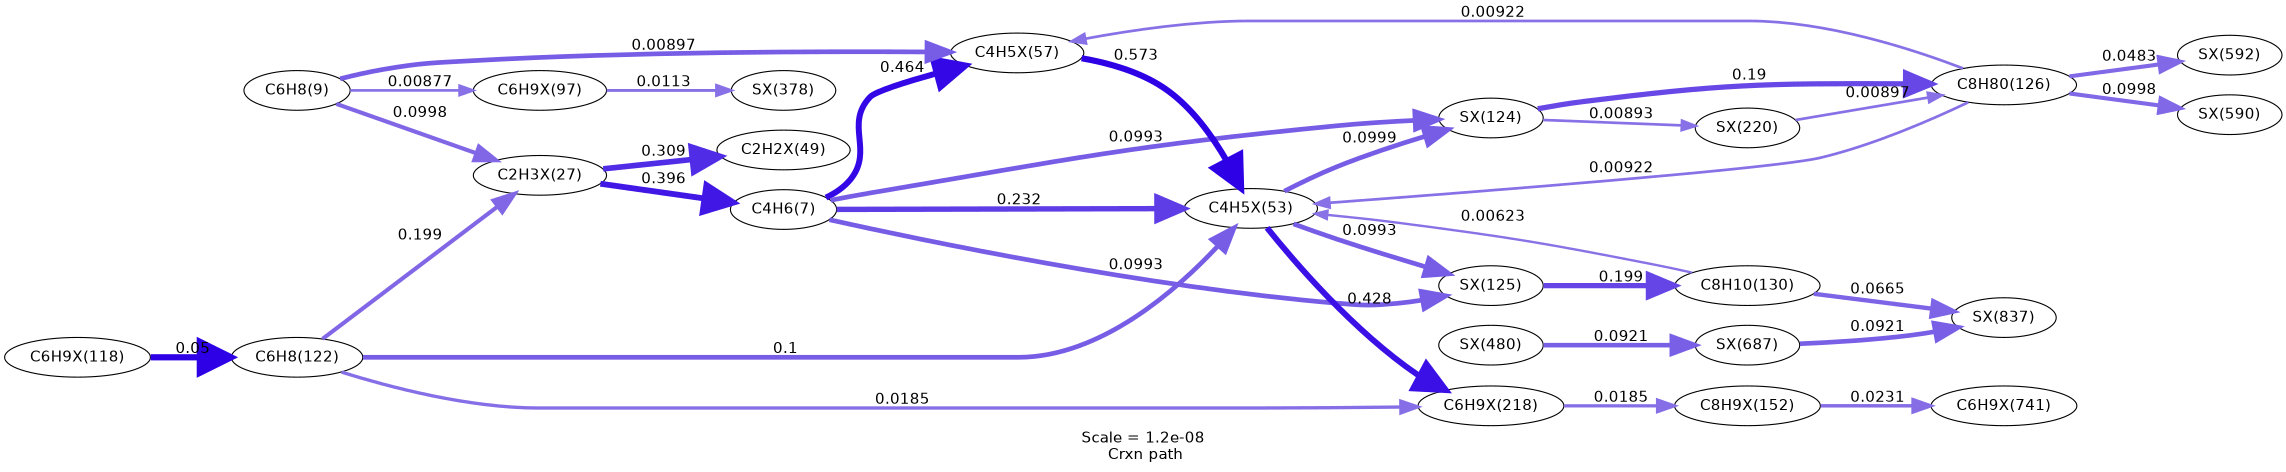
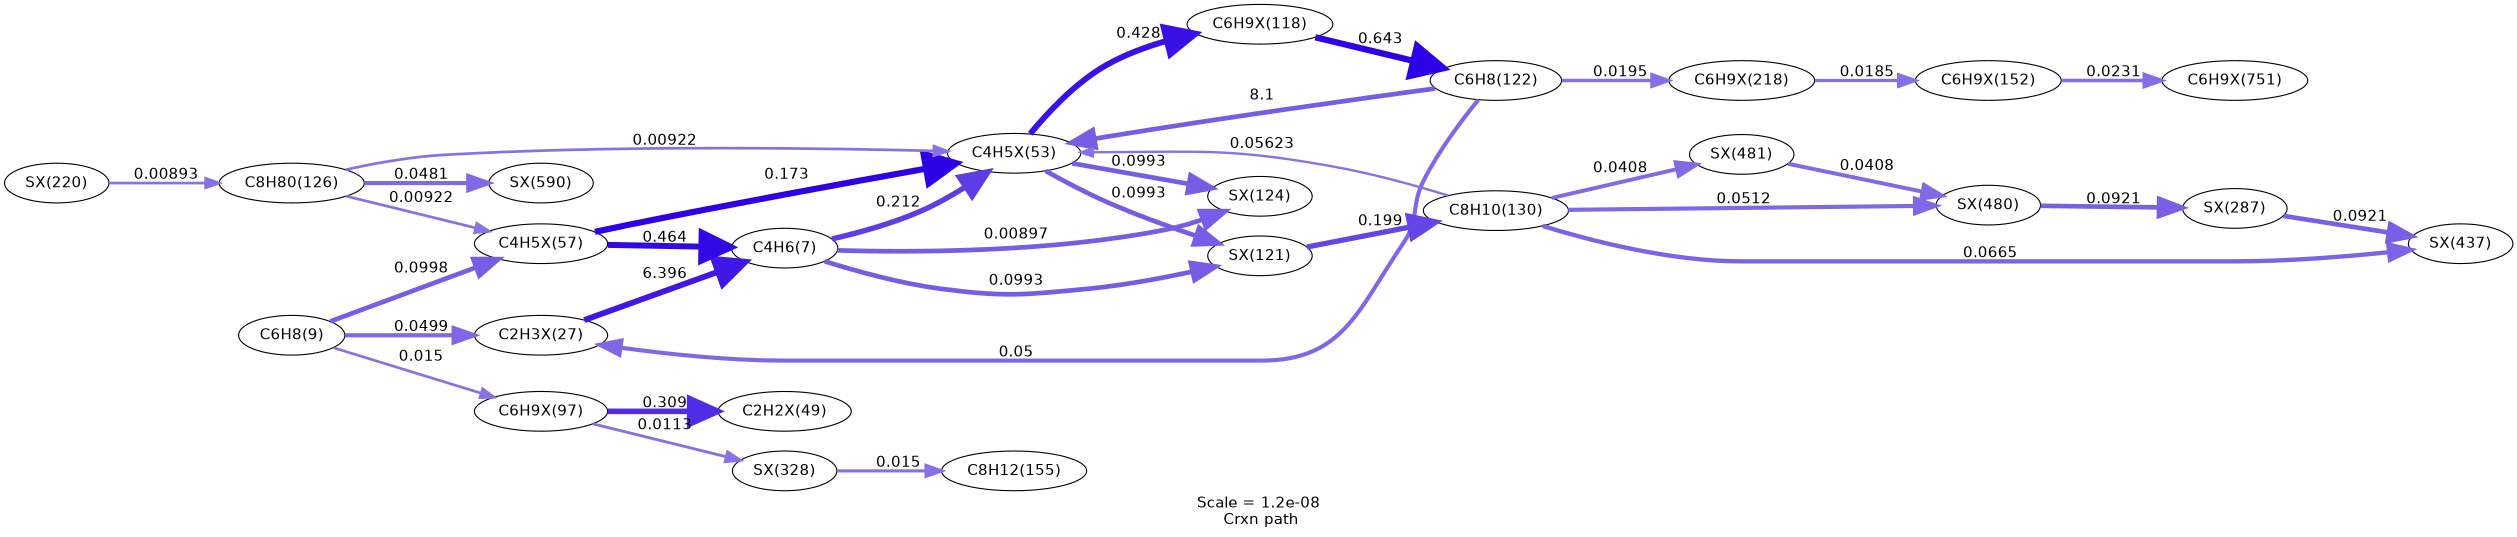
edge "C6H8(9)" -> "C4H5X(57)": label " 0.00897" -> " 0.0998"
node "SX(592)": removed
edge "C4H5X(57)" -> "C4H5X(53)": label " 0.573" -> " 0.173"
edge "C6H8(9)" -> "C6H9X(97)": label " 0.00877" -> " 0.015"
edge "SX(124)" -> "C8H80(126)": removed, label "0.19"
node "SX(378)": label "SX(378)" -> "SX(328)"
edge "C8H80(126)" -> "SX(590)": label " 0.0998" -> " 0.0481"
edge "SX(220)" -> "C8H80(126)": label " 0.00897" -> " 0.00893"
edge "C6H8(9)" -> "C2H3X(27)": label " 0.0998" -> " 0.0499"
edge "C4H6(7)" -> "C4H5X(57)": reversed
edge "SX(124)" -> "SX(220)": removed, label "0.00893"
edge "C4H6(7)" -> "SX(124)": label " 0.0993" -> " 0.00897"
edge "C4H5X(53)" -> "SX(124)": label " 0.0999" -> " 0.0993"
node "SX(481)": added
edge "C2H3X(27)" -> "C2H2X(49)": now "C6H9X(97)" -> "C2H2X(49)"
edge "C2H3X(27)" -> "C4H6(7)": label " 0.396" -> " 6.396"
edge "C4H6(7)" -> "C4H5X(53)": label " 0.232" -> " 0.212"
edge "C8H10(130)" -> "SX(480)": added, label "0.0512"
edge "C8H10(130)" -> "C4H5X(53)": label " 0.00623" -> " 0.05623"
edge "C6H8(122)" -> "C2H3X(27)": label " 0.199" -> " 0.05"
node "SX(125)": label "SX(125)" -> "SX(121)"
edge "C4H5X(53)" -> "C6H9X(218)": now "C4H5X(53)" -> "C6H9X(118)"
node "SX(837)": label "SX(837)" -> "SX(437)"
node "SX(687)": label "SX(687)" -> "SX(287)"
edge "C6H9X(118)" -> "C6H8(122)": label " 0.05" -> " 0.643"
edge "C6H8(122)" -> "C4H5X(53)": label " 0.1" -> " 8.1"
edge "C6H8(122)" -> "C6H9X(218)": label " 0.0185" -> " 0.0195"
node "C8H9X(152)": label "C8H9X(152)" -> "C6H9X(152)"
node "C6H9X(741)": label "C6H9X(741)" -> "C6H9X(751)"
node "C8H12(155)": added
